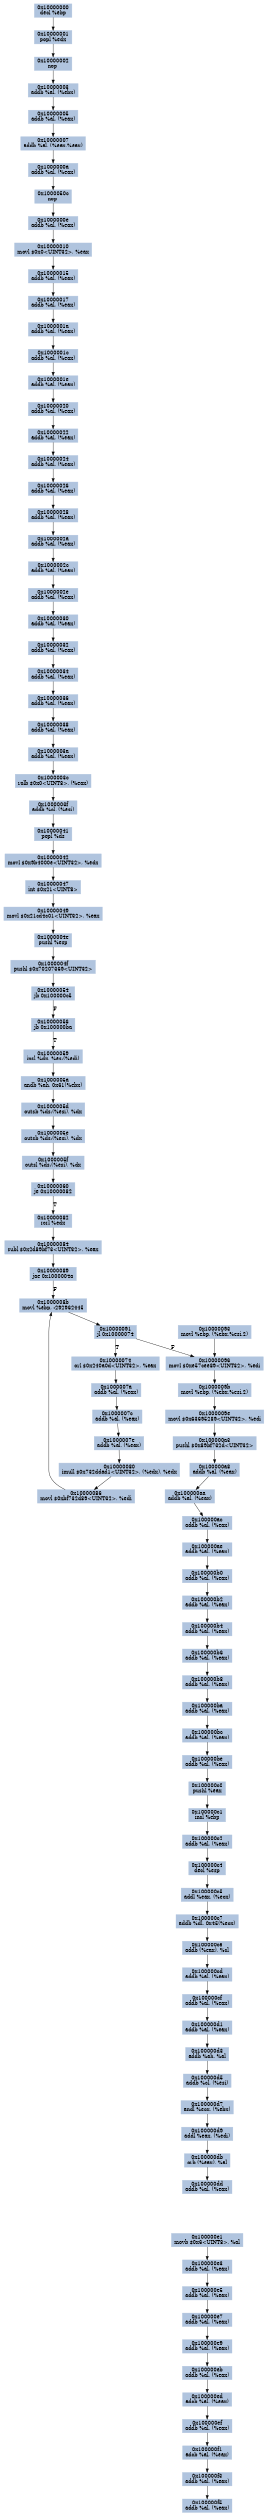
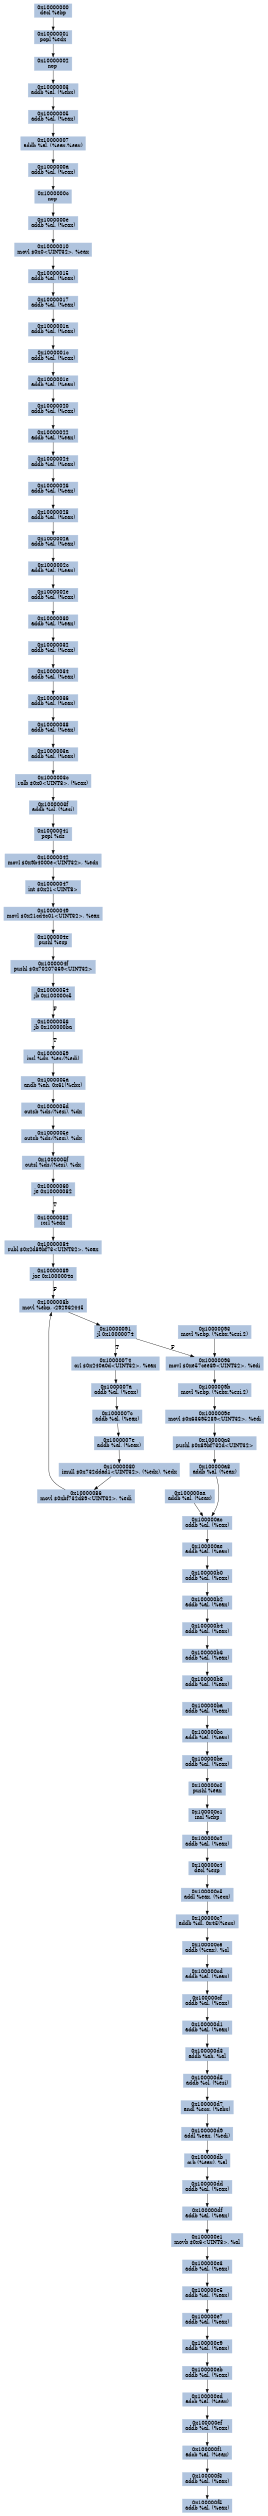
node "0x1000050c nop": label "0x1000050c nop" -> "0x1000000c nop"
edge "0x100000a8 addb %al, (%eax)" -> "0x100000aa addb %al, (%eax)": now "0x100000a8 addb %al, (%eax)" -> "0x100000ac addb %al, (%eax)"
edge "0x100000b8 addb %al, (%eax)" -> "0x100000ba addb %al, (%eax)": removed
node "0x100000df addb %al, (%eax)": added
